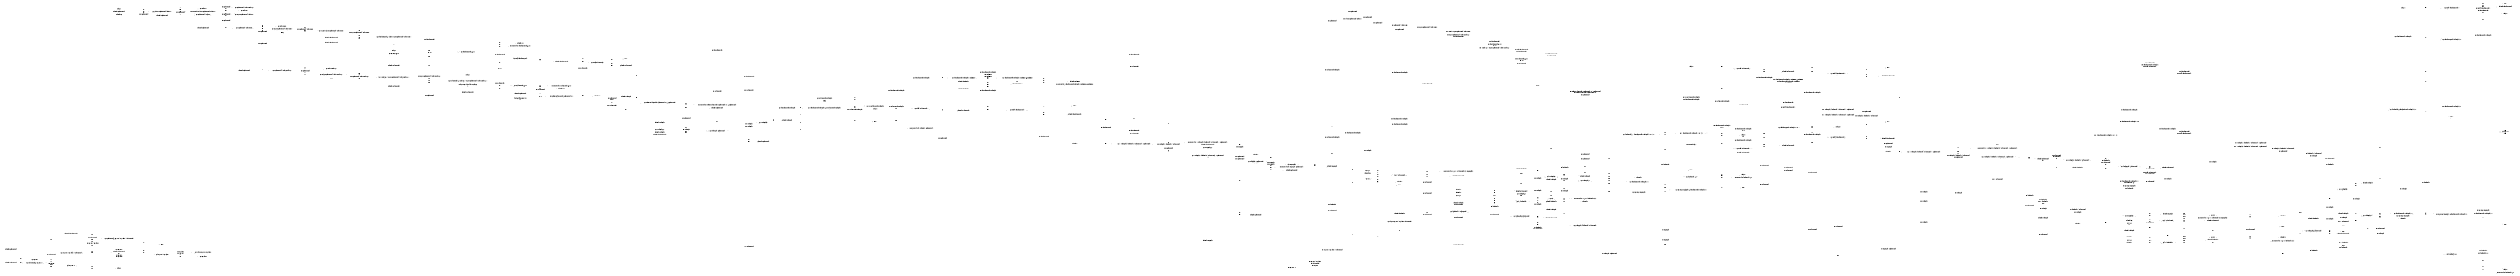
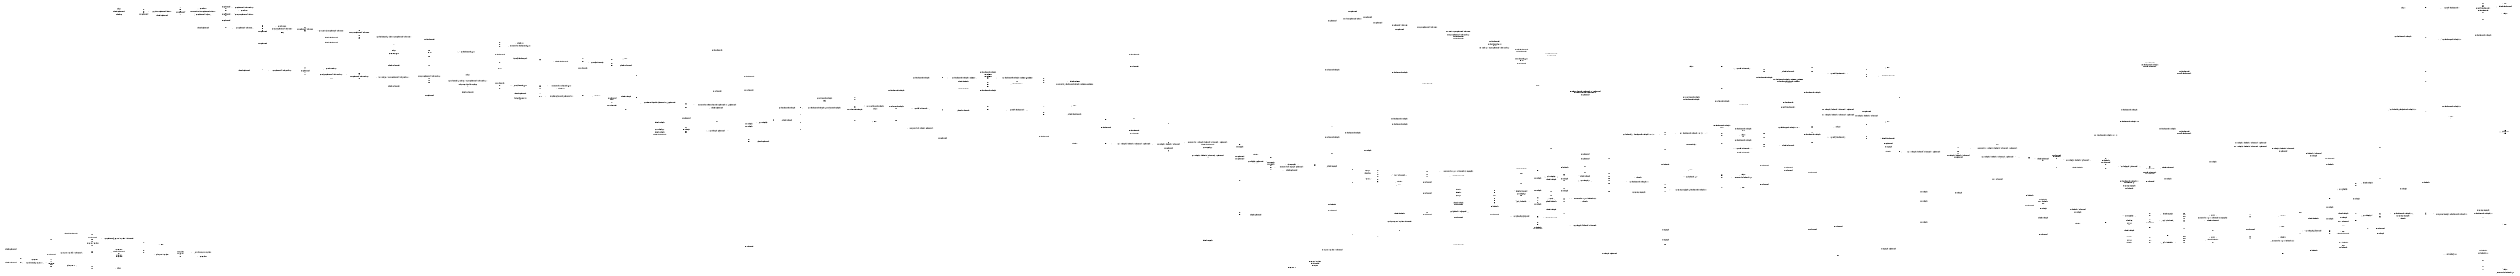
edge "(Call,decompression_buffer == NULL)" -> "(Call,decompression_buffer[ buffer_caret ] + 1)": added, label "DDG: decompression_buffer"
edge "(Call,conversion_buffer == NULL)" -> "(Call,gdGetBuf(conversion_buffer, image_block_size, ctx))": removed, label "DDG: conversion_buffer"
edge "(Call,(tga->width * tga->height) * pixel_block_size)" -> "(Call,overflow2(tga->width * tga->height, pixel_block_size))": label "NULL: pixel_block_size" -> "DDG: pixel_block_size"
